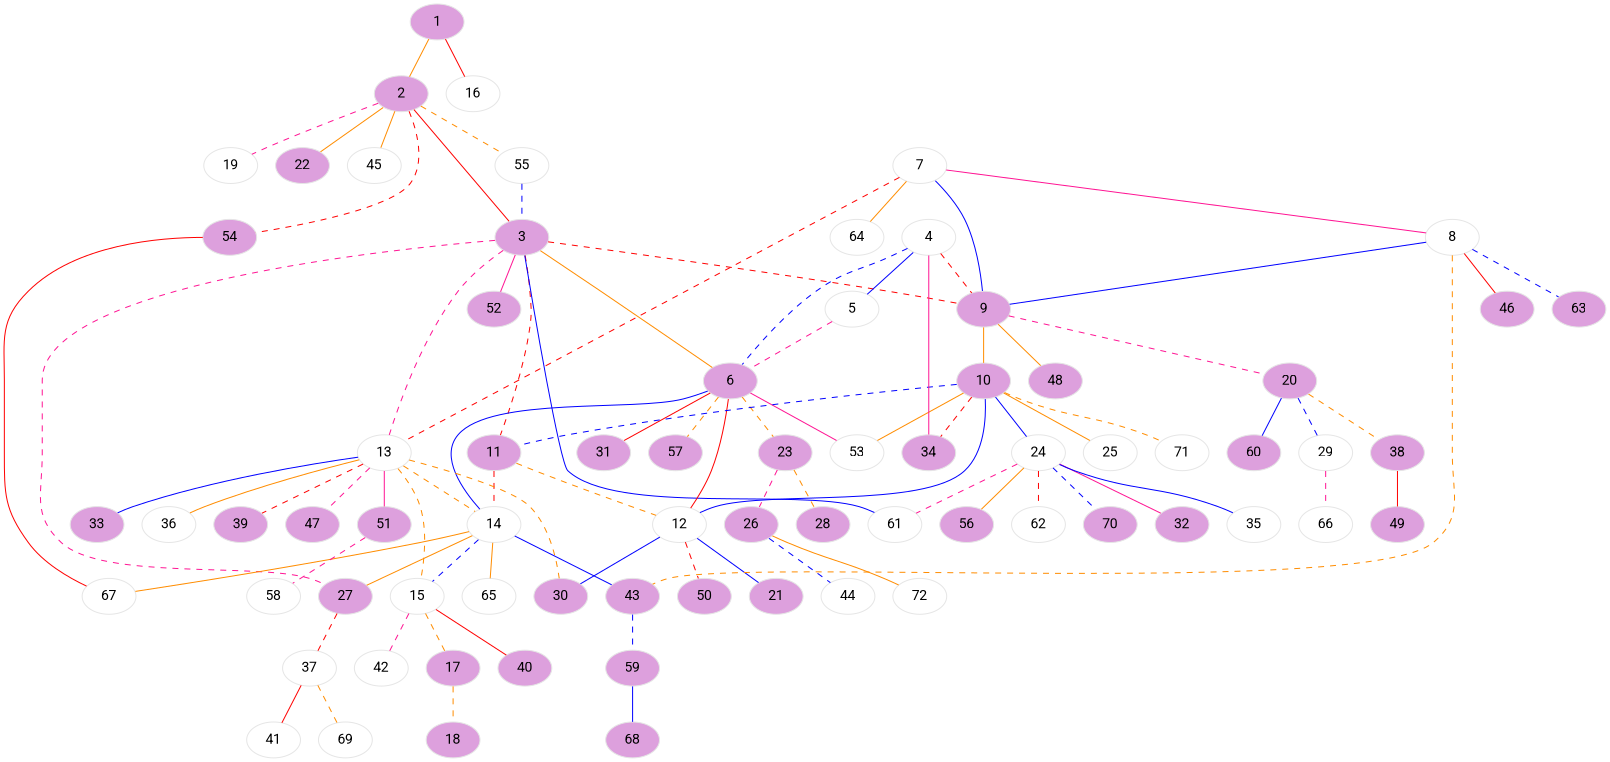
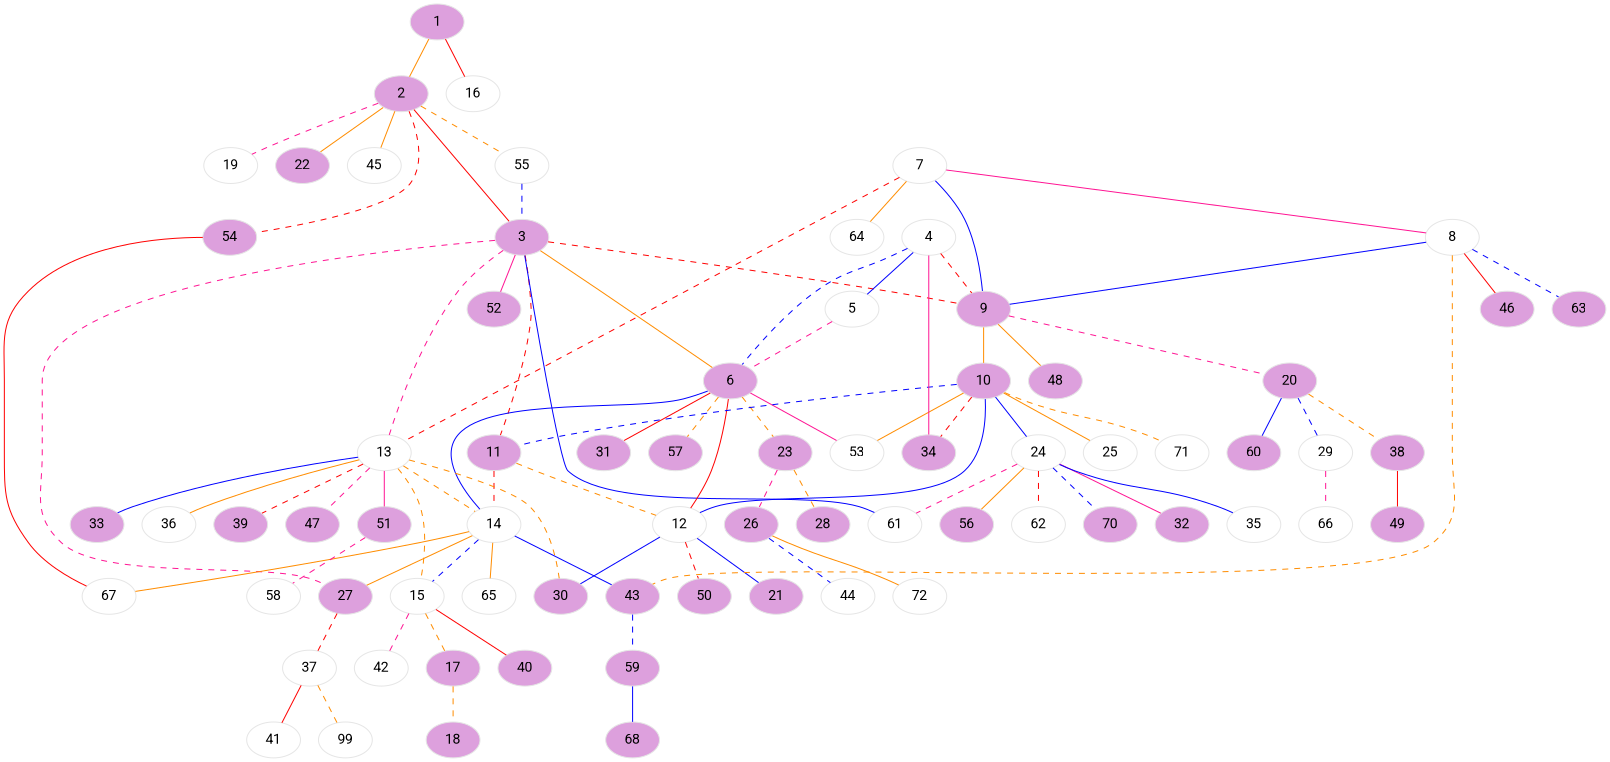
node "69": label "69" -> "99"
